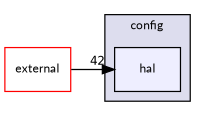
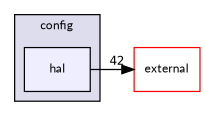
edge "external" -> "hal": reversed
